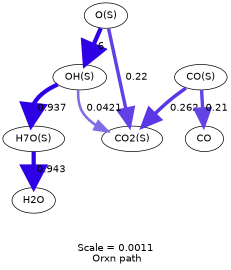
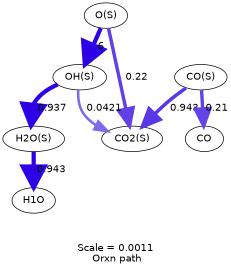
edge "CO(S)" -> "CO2(S)": label " 0.262" -> " 0.943"
node "H7O(S)": label "H7O(S)" -> "H2O(S)"
node "H2O": label "H2O" -> "H1O"
